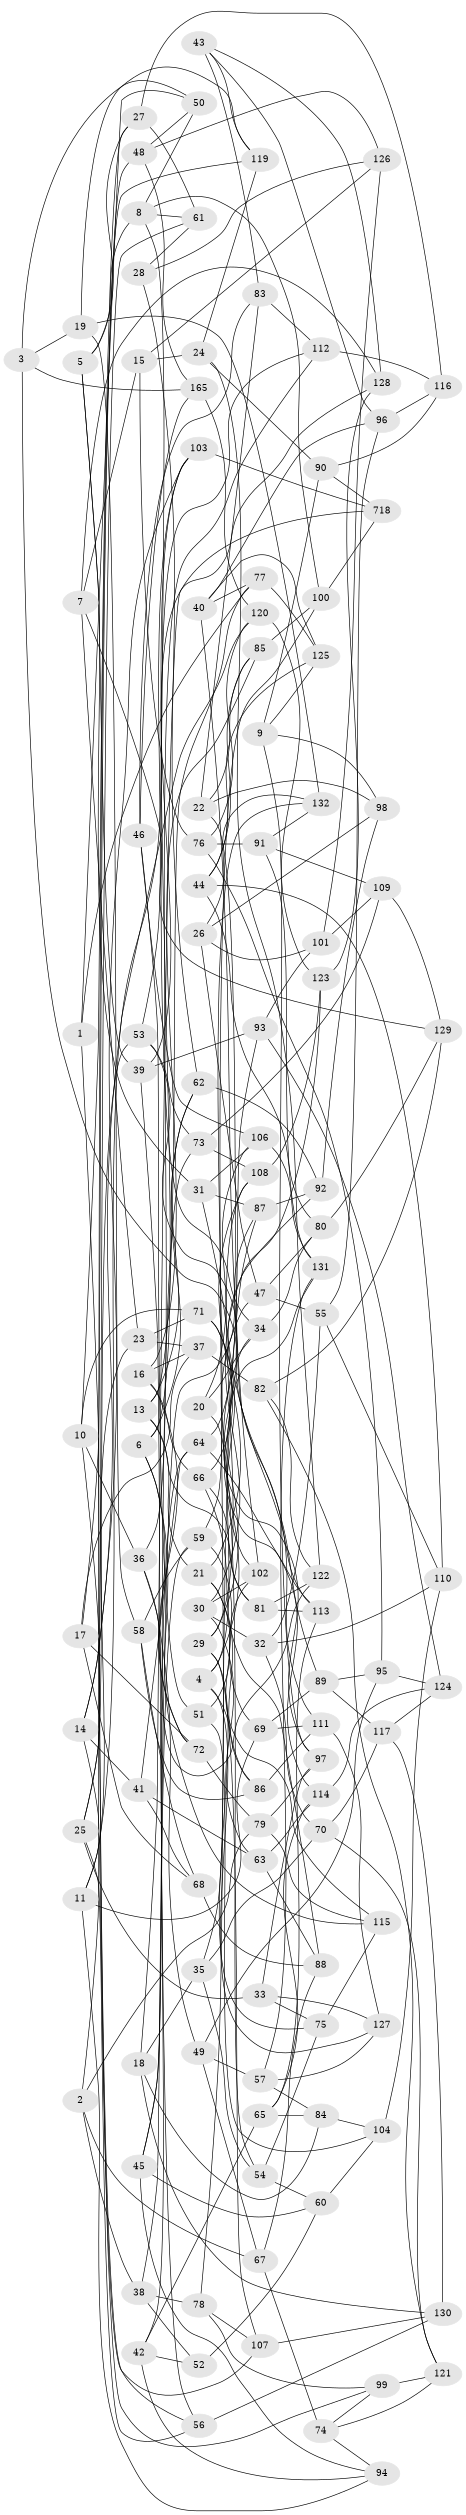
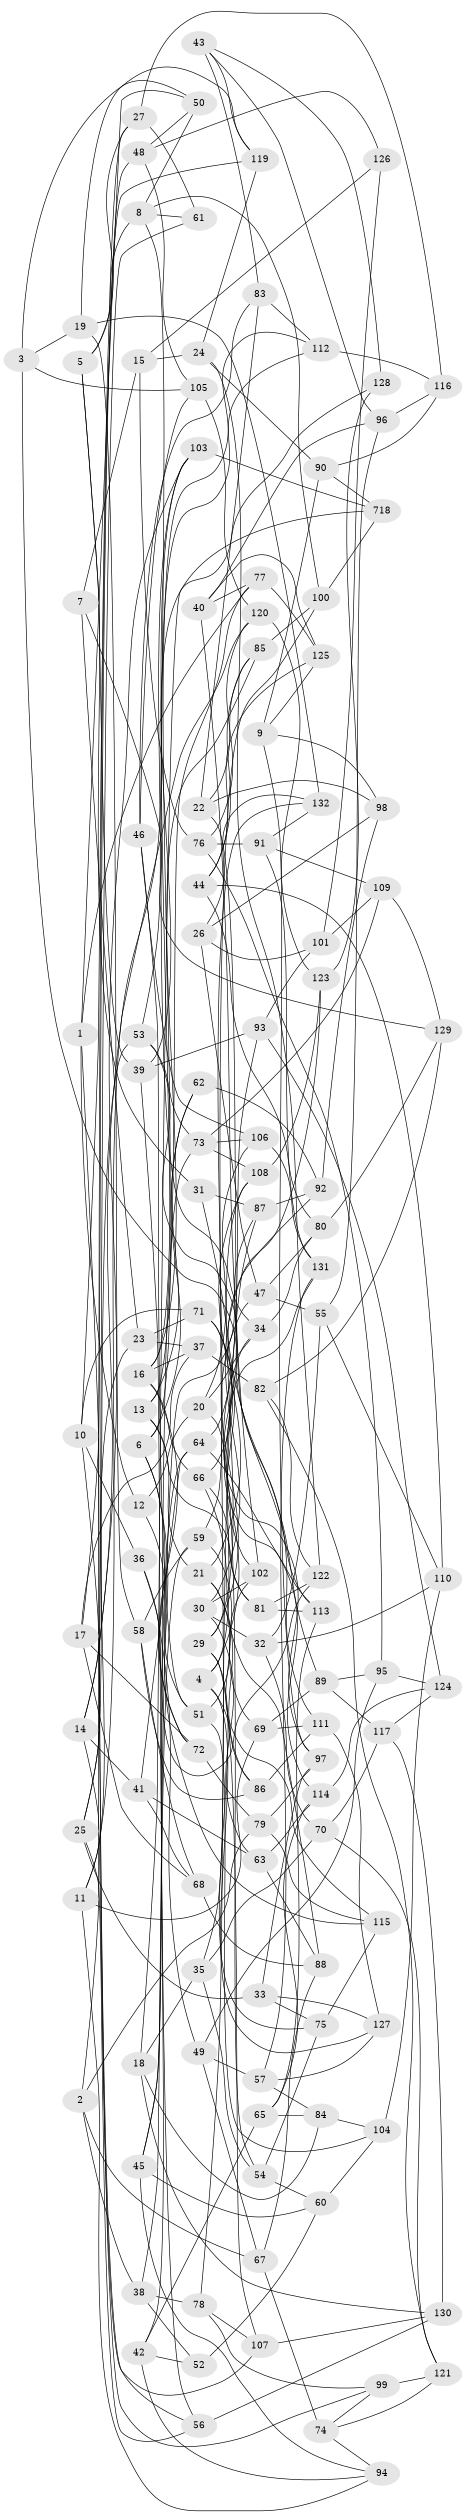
node "28": removed
edge "128" -- "7": removed
node "165": label "165" -> "105"
edge "112" -- "36": now "112" -- "16"
edge "106" -- "31": now "106" -- "73"
node "12": added
